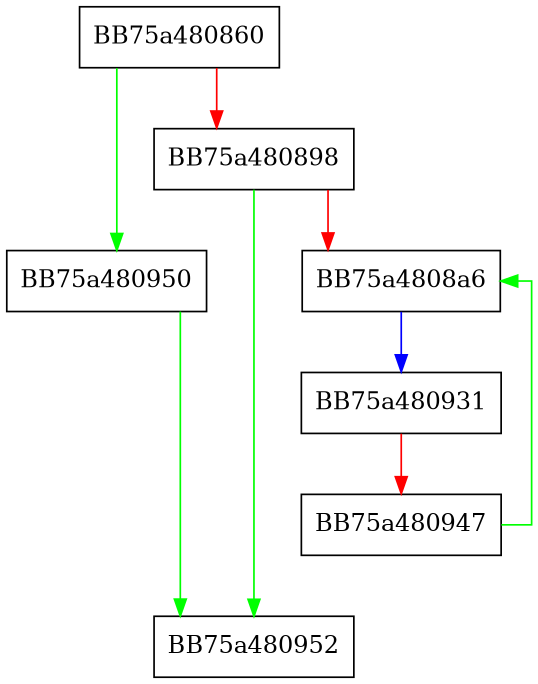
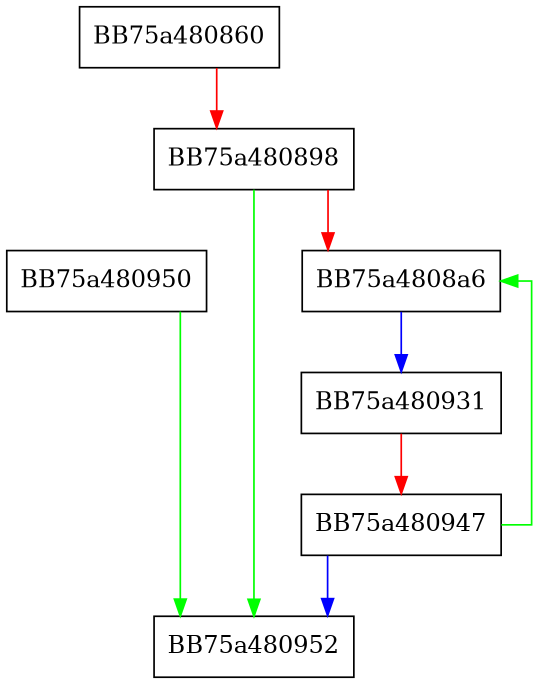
edge "BB75a480860" -> "BB75a480950": removed
edge "BB75a480947" -> "BB75a480952": added
